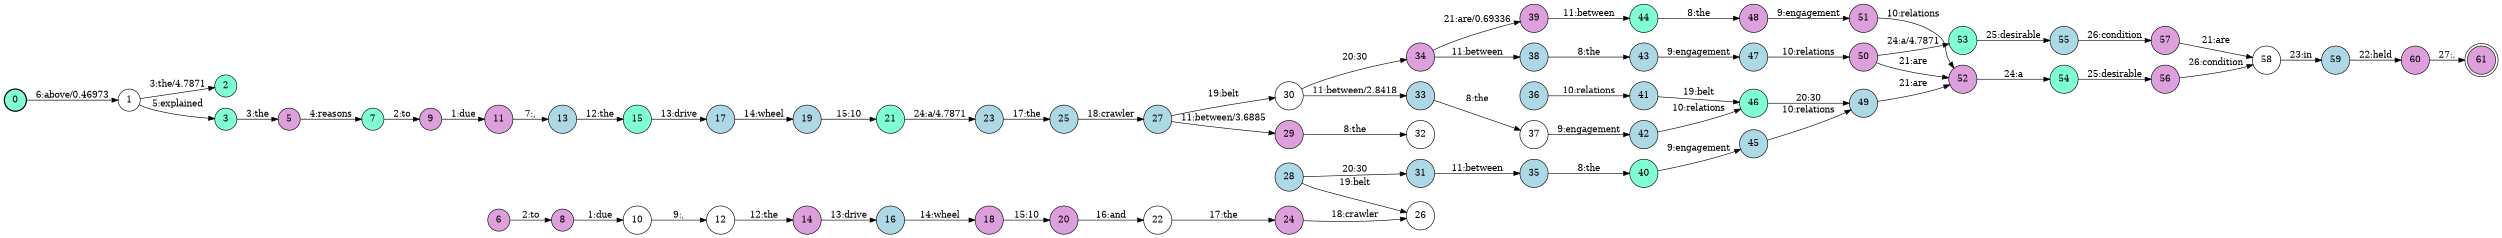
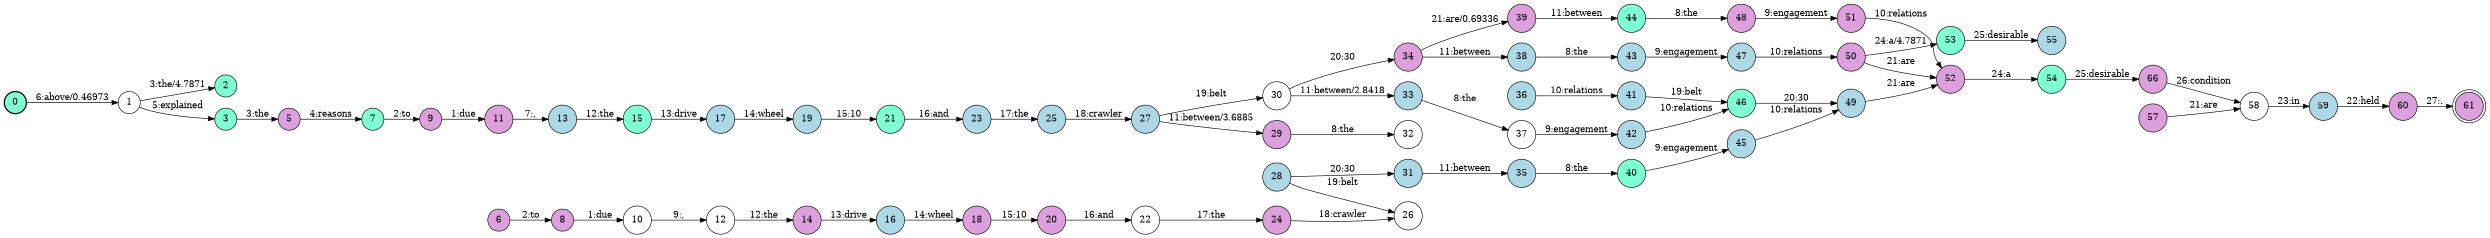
edge "55" -> "57": removed, label "26:condition"
node "56": label "56" -> "66"
edge "21" -> "23": label "24:a/4.7871" -> "16:and"
